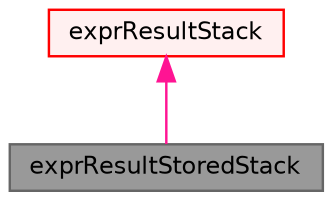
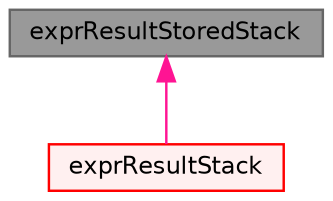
edge "exprResultStoredStack" -> "exprResultStack": reversed
